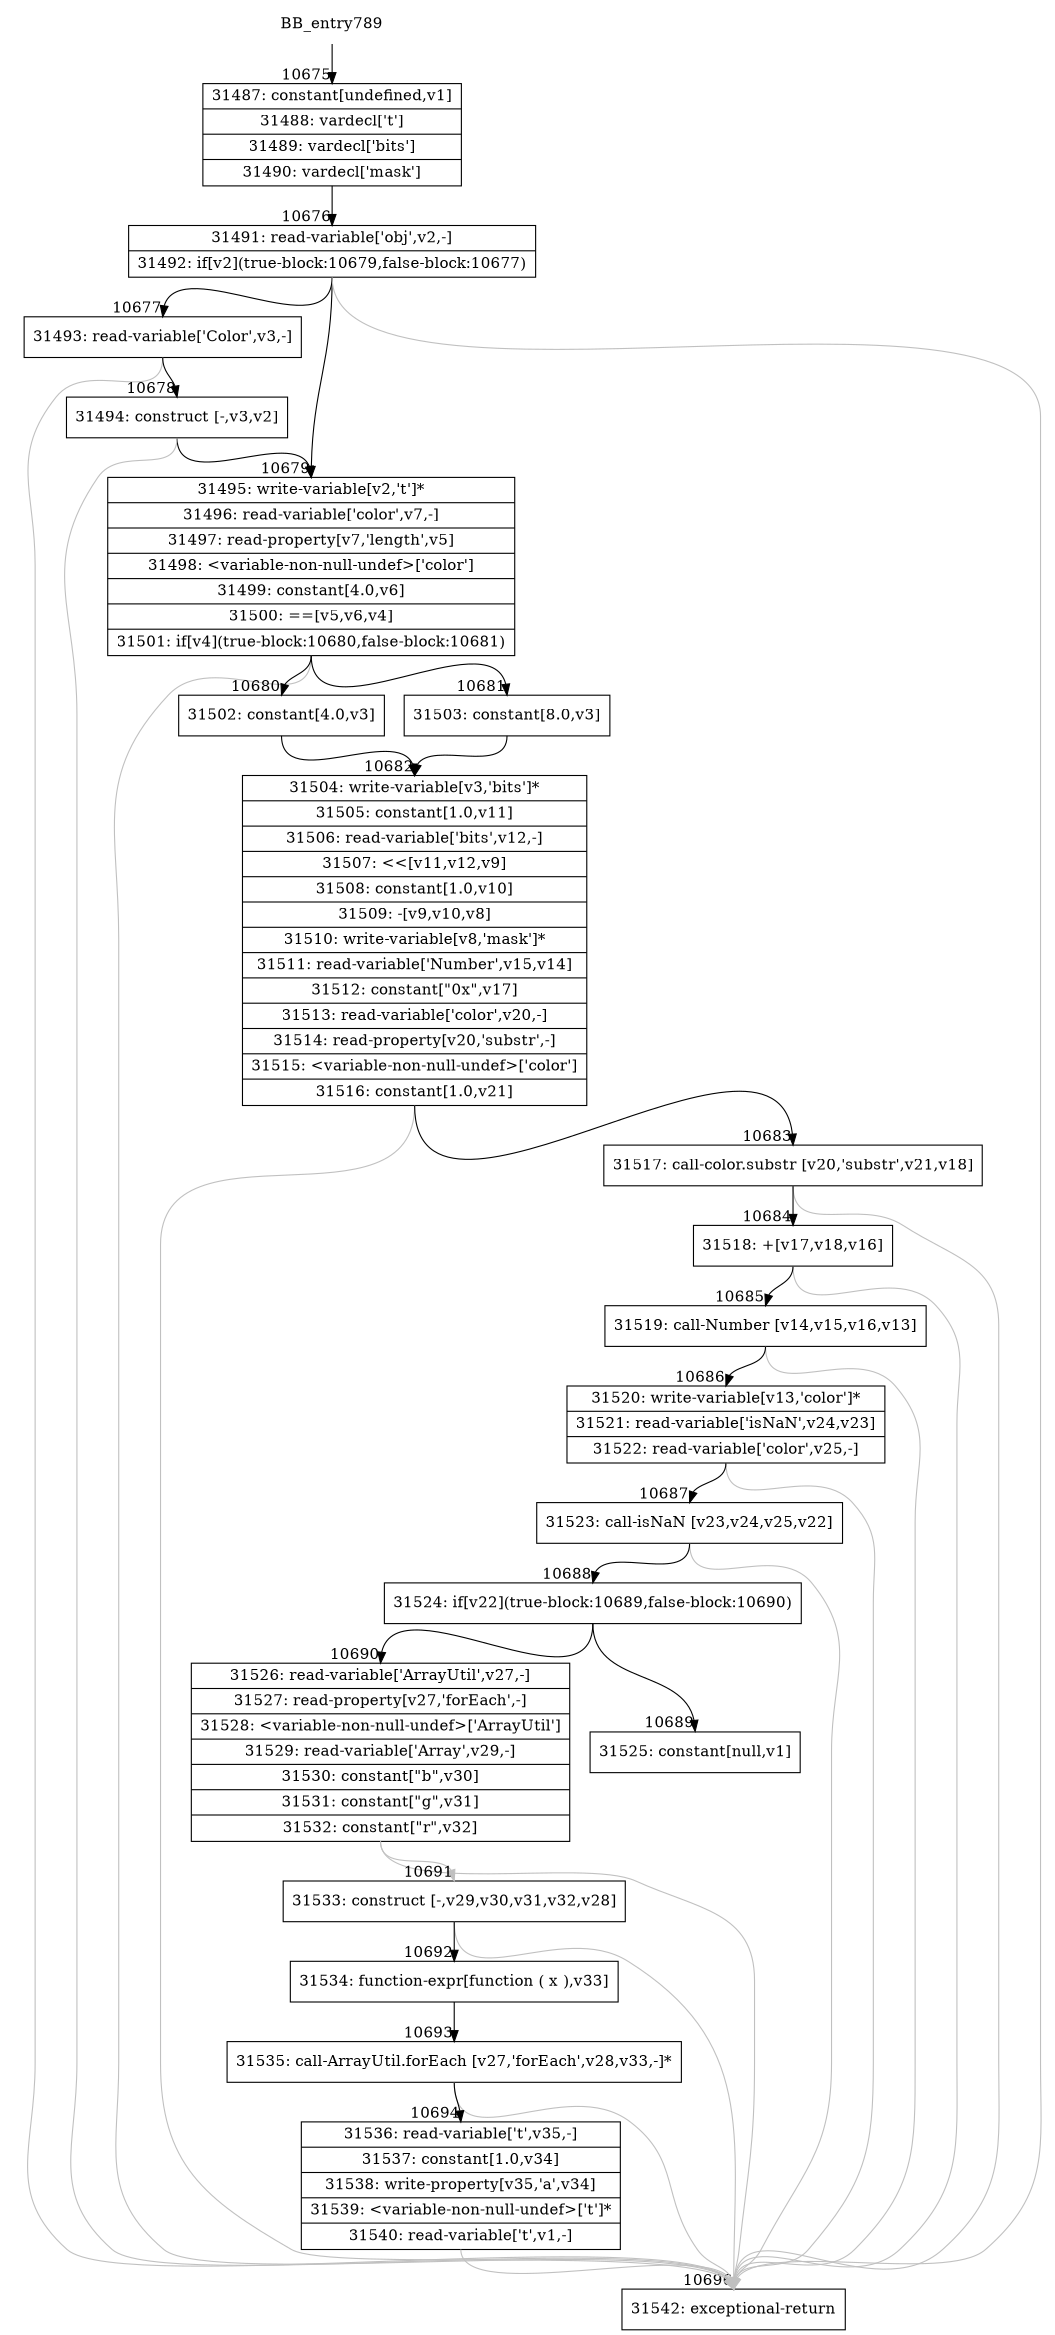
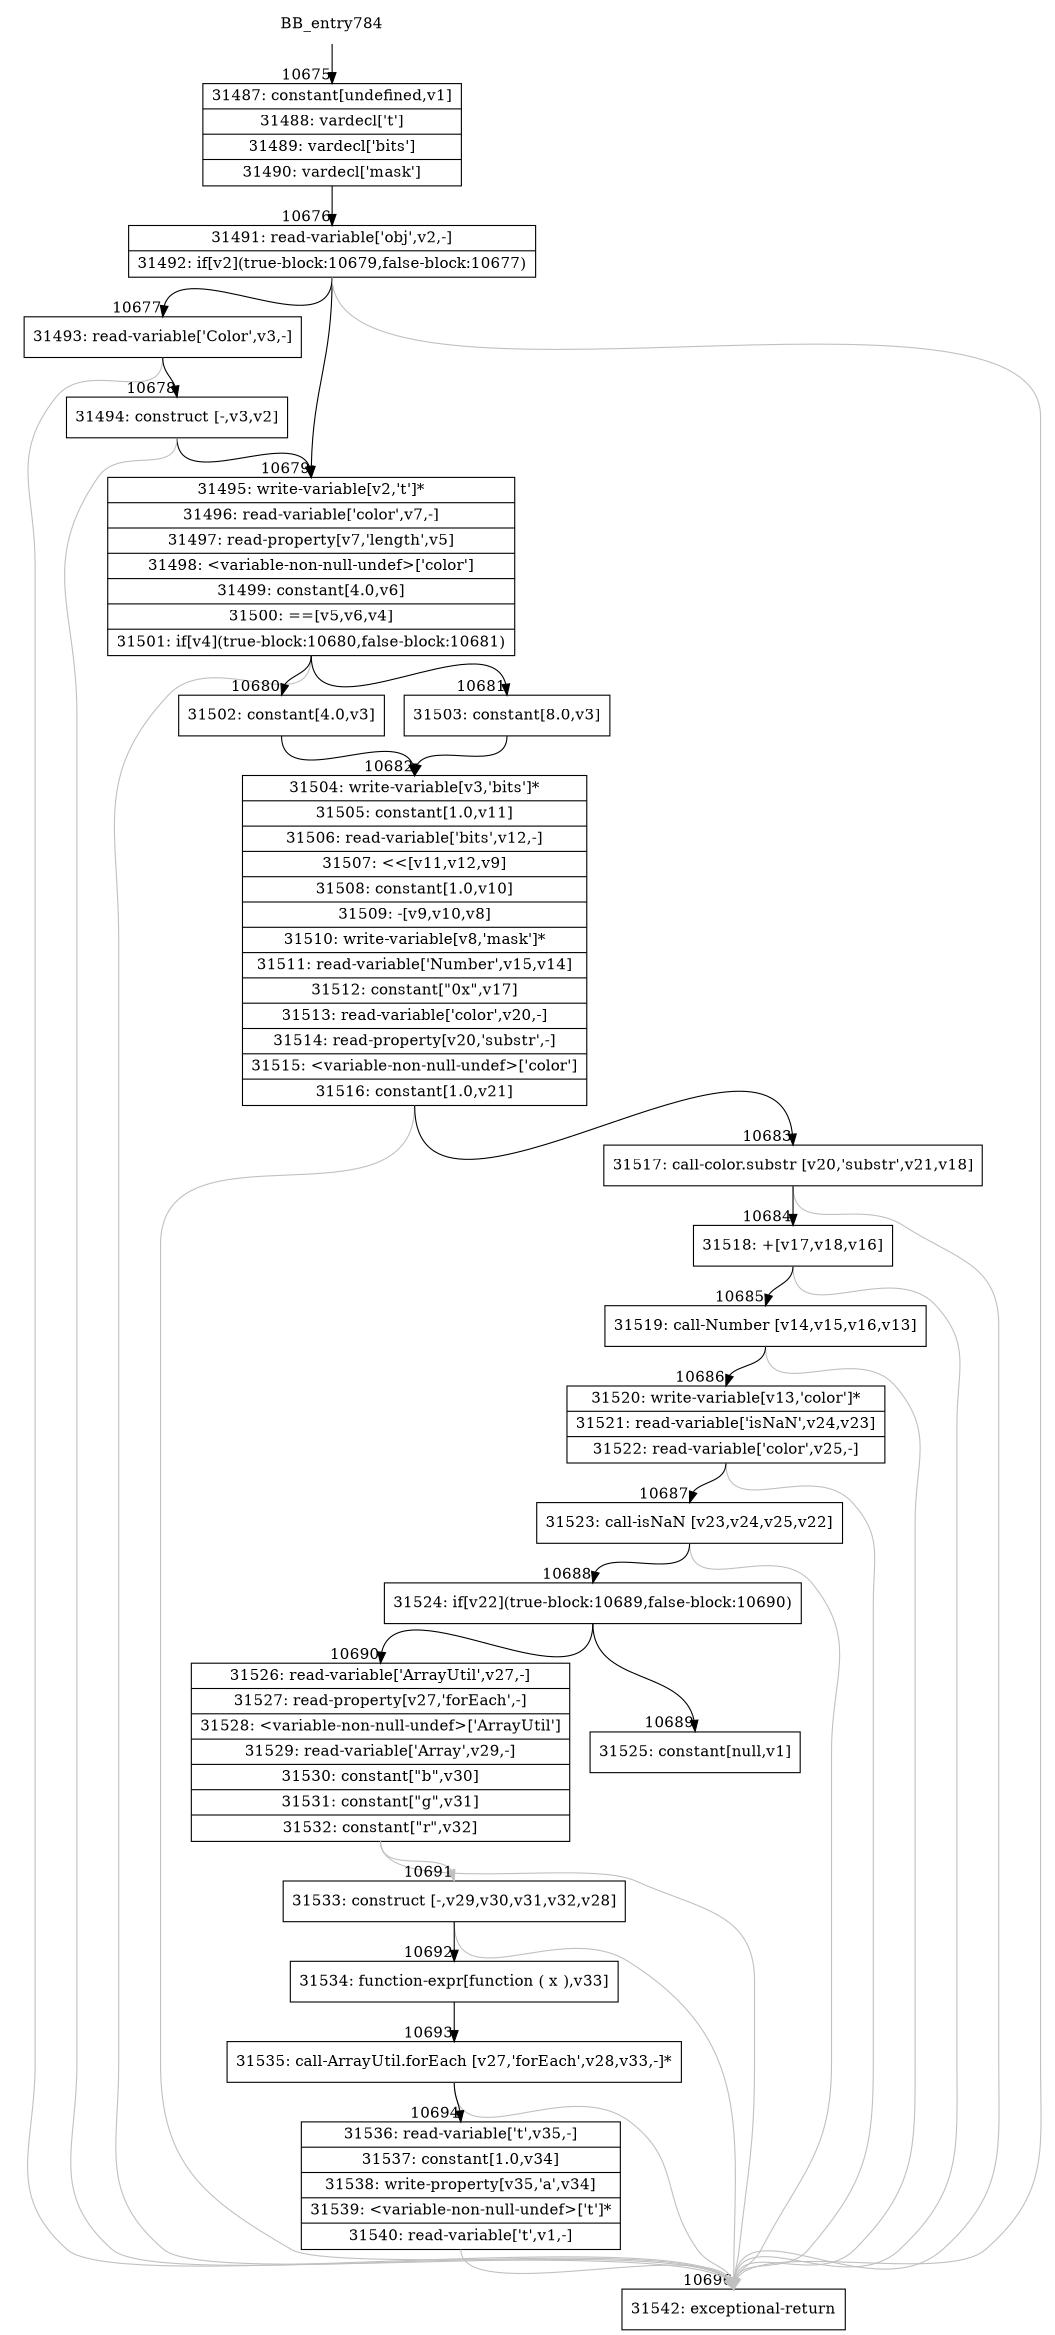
node "BB_entry789": label "BB_entry789" -> "BB_entry784"
